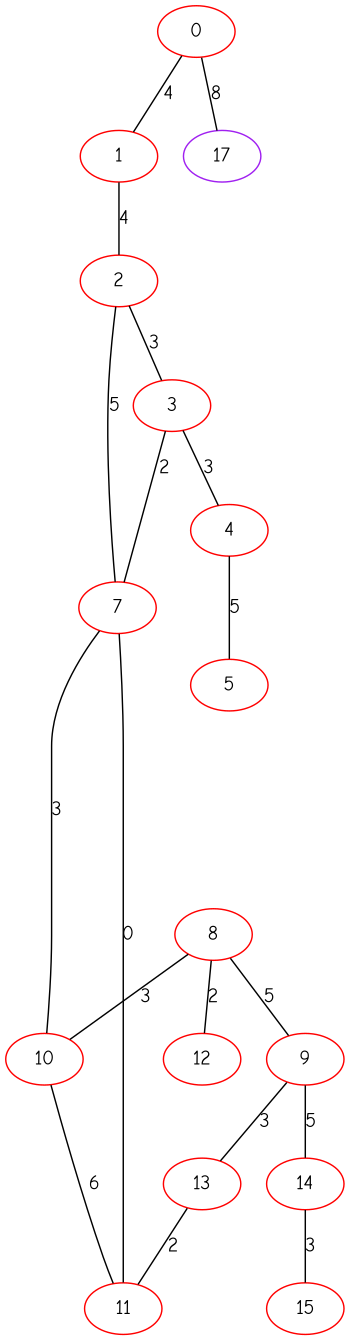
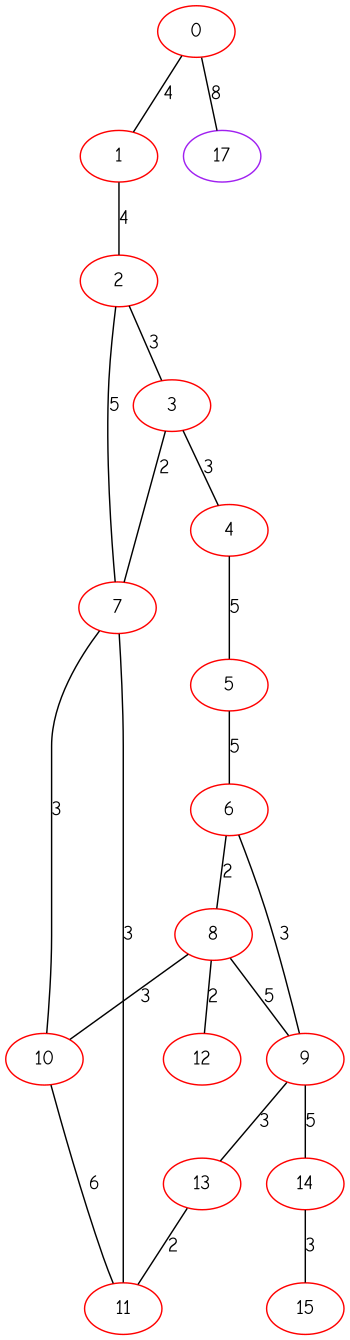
node "6": added
edge "7" -- "11": label "0" -> "3"
